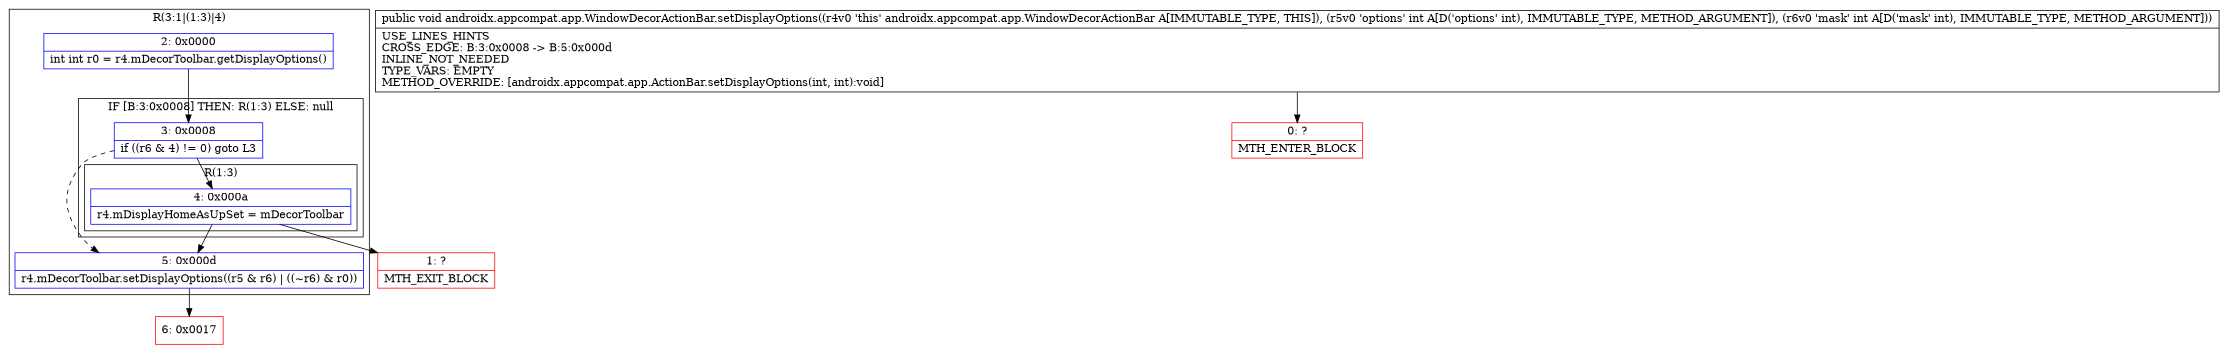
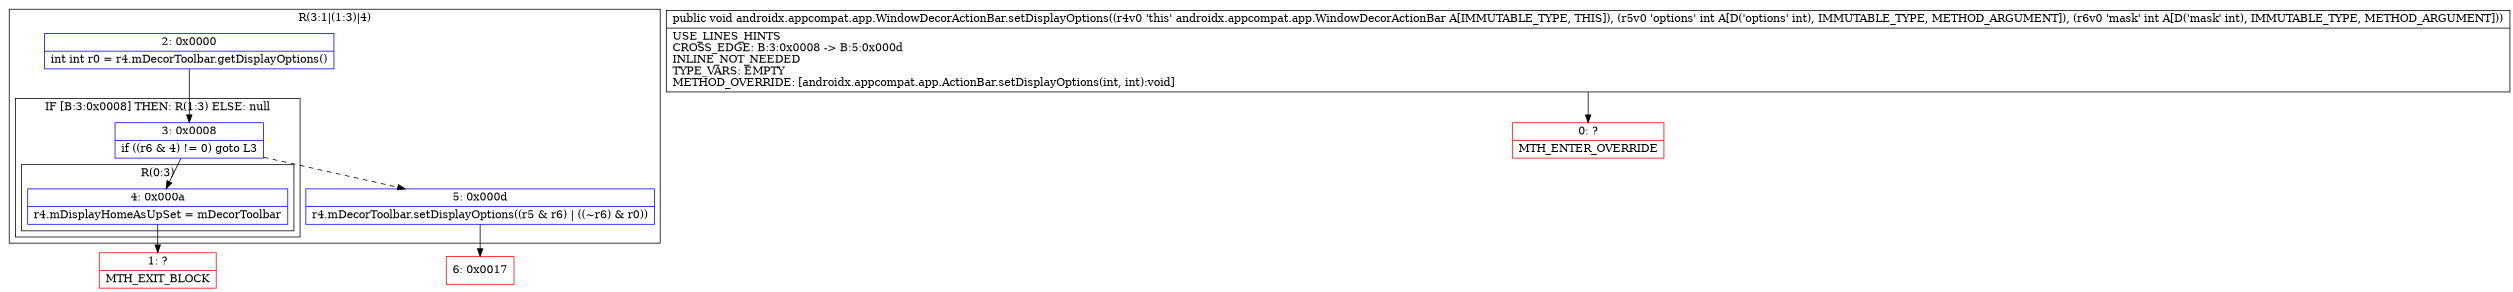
node "0: ?": text "MTH_ENTER_BLOCK" -> "MTH_ENTER_OVERRIDE"
cluster "R(1:3)": label "R(1:3)" -> "R(0:3)"
edge "4: 0x000a" -> "5: 0x000d": removed
